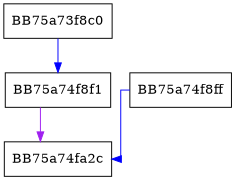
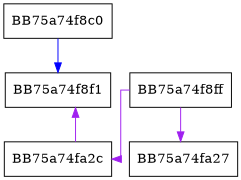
node "BB75a73f8c0": label "BB75a73f8c0" -> "BB75a74f8c0"
edge "BB75a74f8f1" -> "BB75a74fa2c": reversed
edge "BB75a74f8ff" -> "BB75a74fa2c": color blue -> purple
node "BB75a74fa27": added
